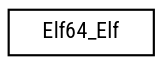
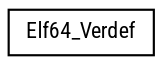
node "Elf64_Elf": label "Elf64_Elf" -> "Elf64_Verdef"
